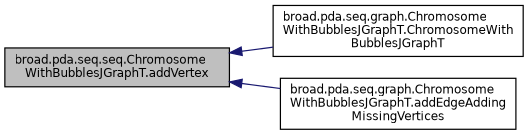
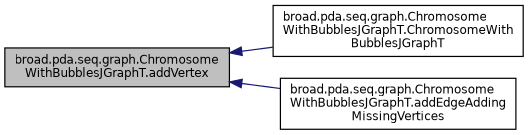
node "broad.pda.seq.seq.Chromosome WithBubblesJGraphT.addVertex": label "broad.pda.seq.seq.Chromosome WithBubblesJGraphT.addVertex" -> "broad.pda.seq.graph.Chromosome WithBubblesJGraphT.addVertex"
